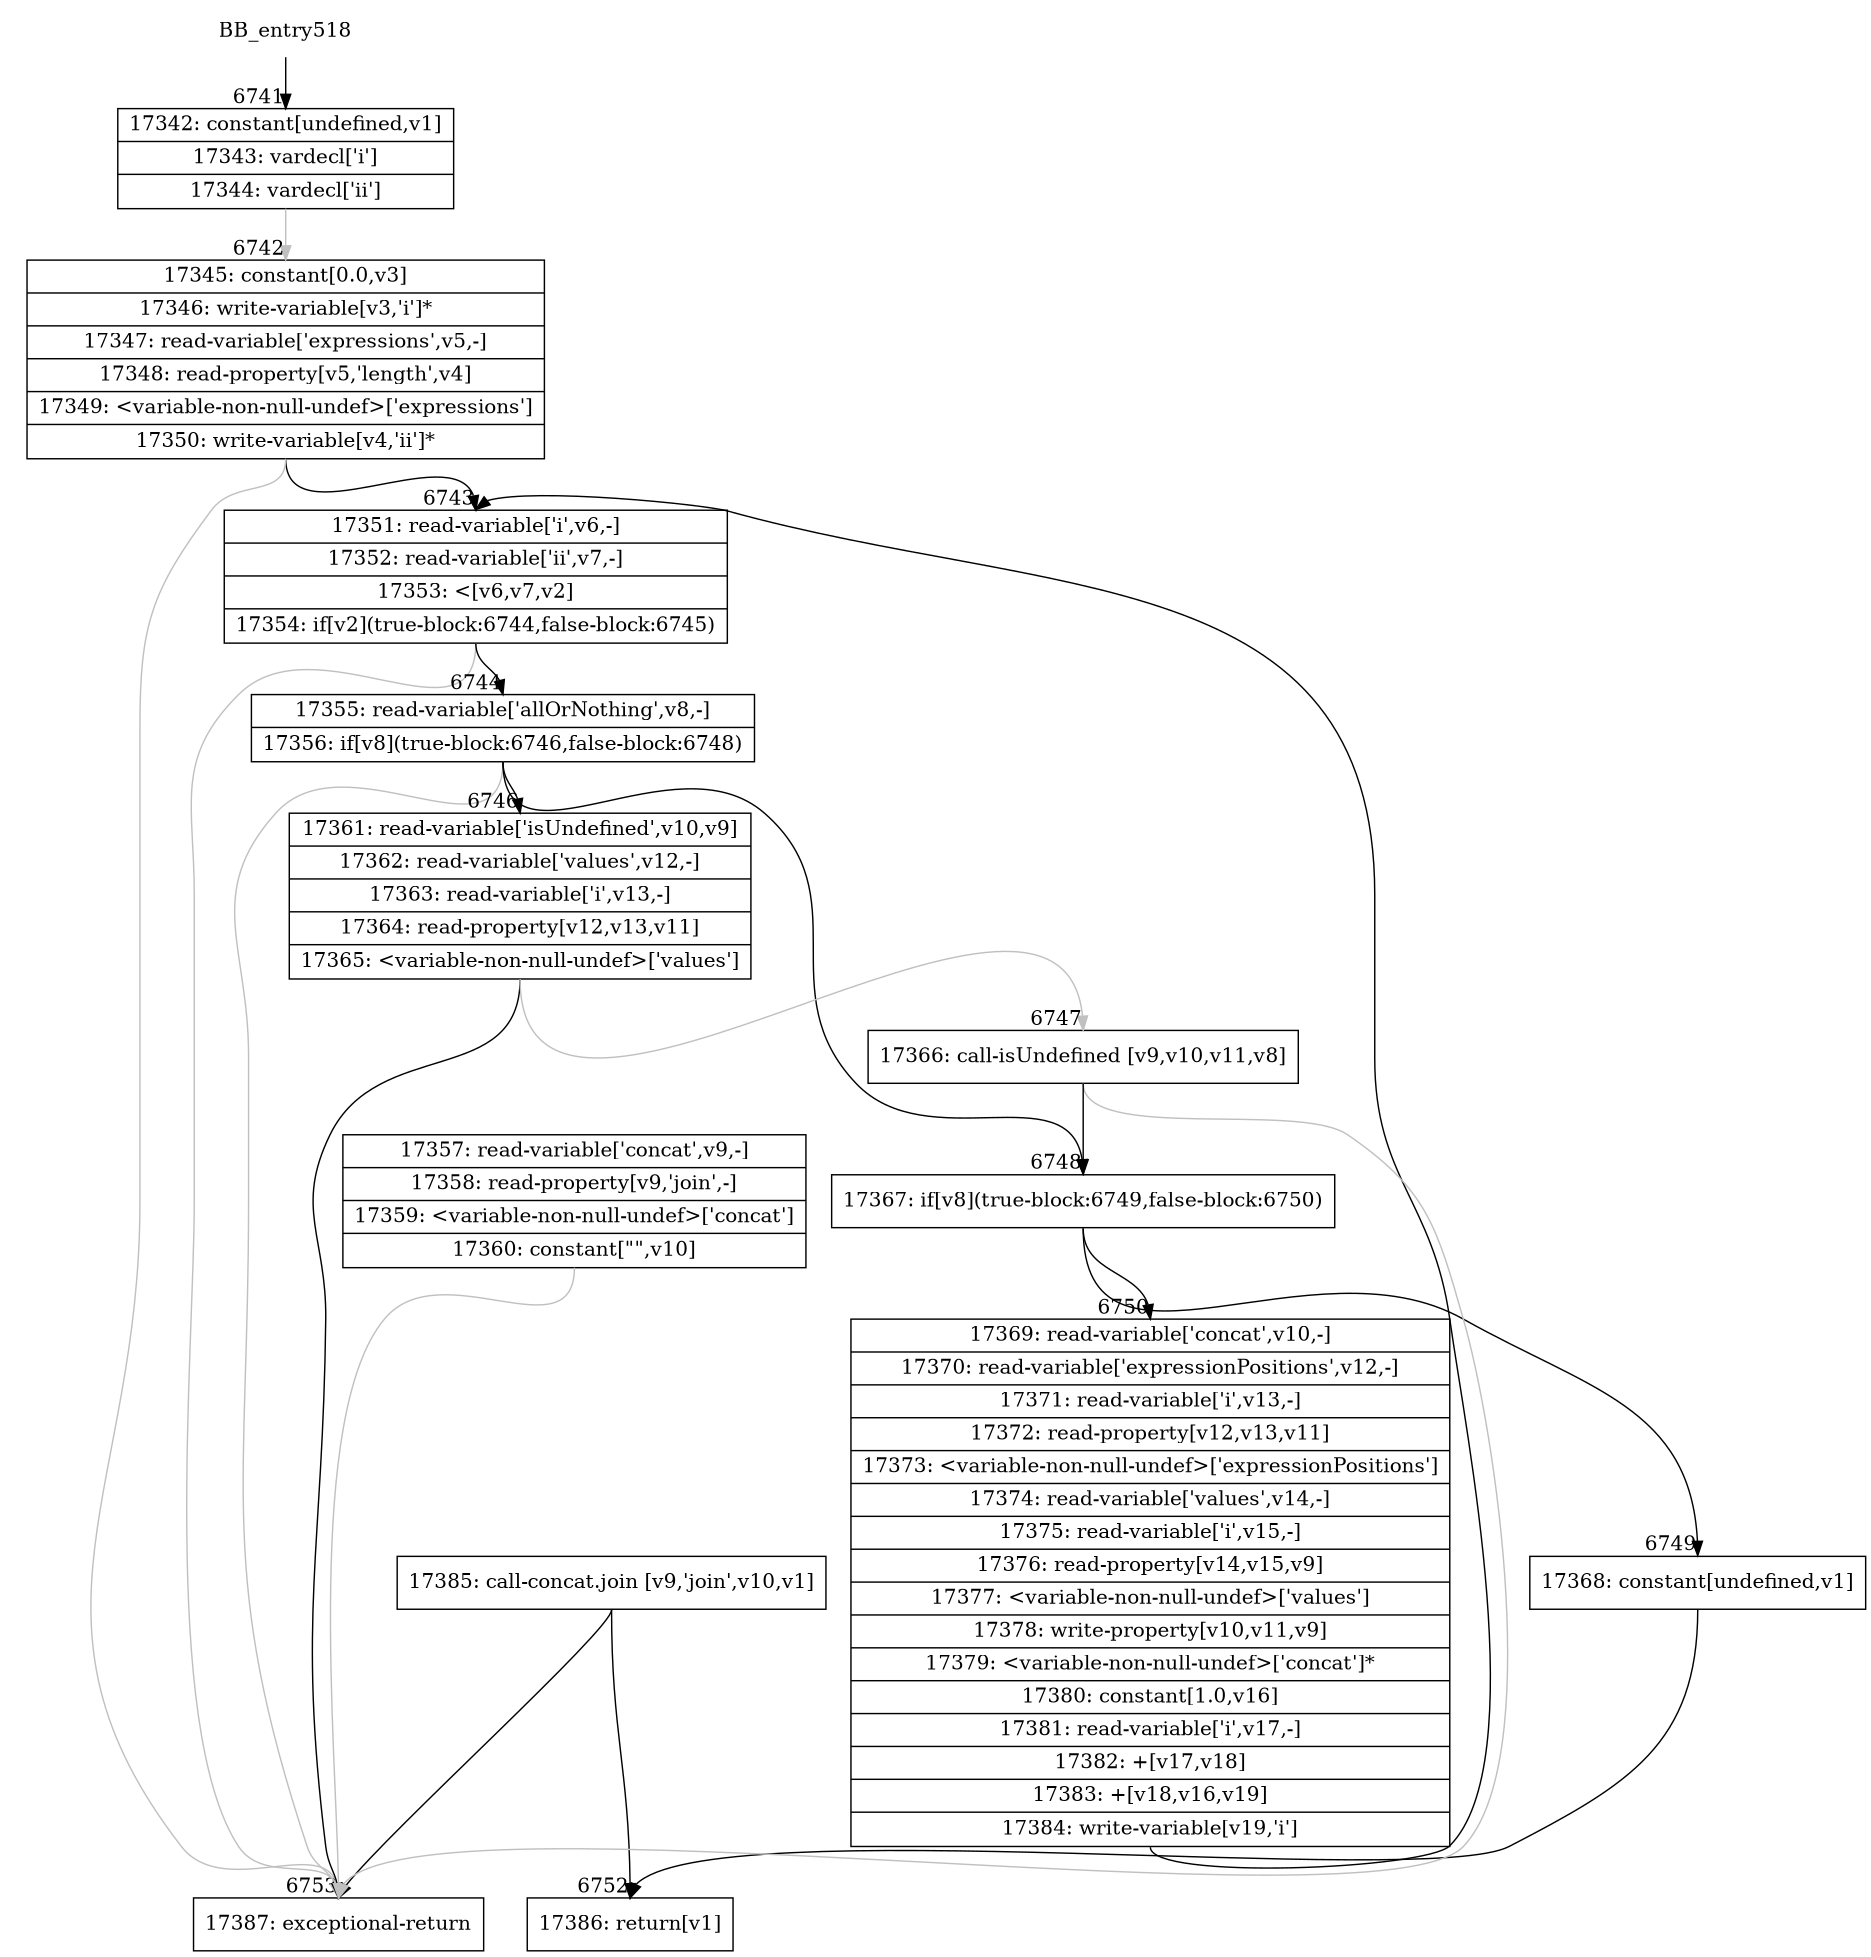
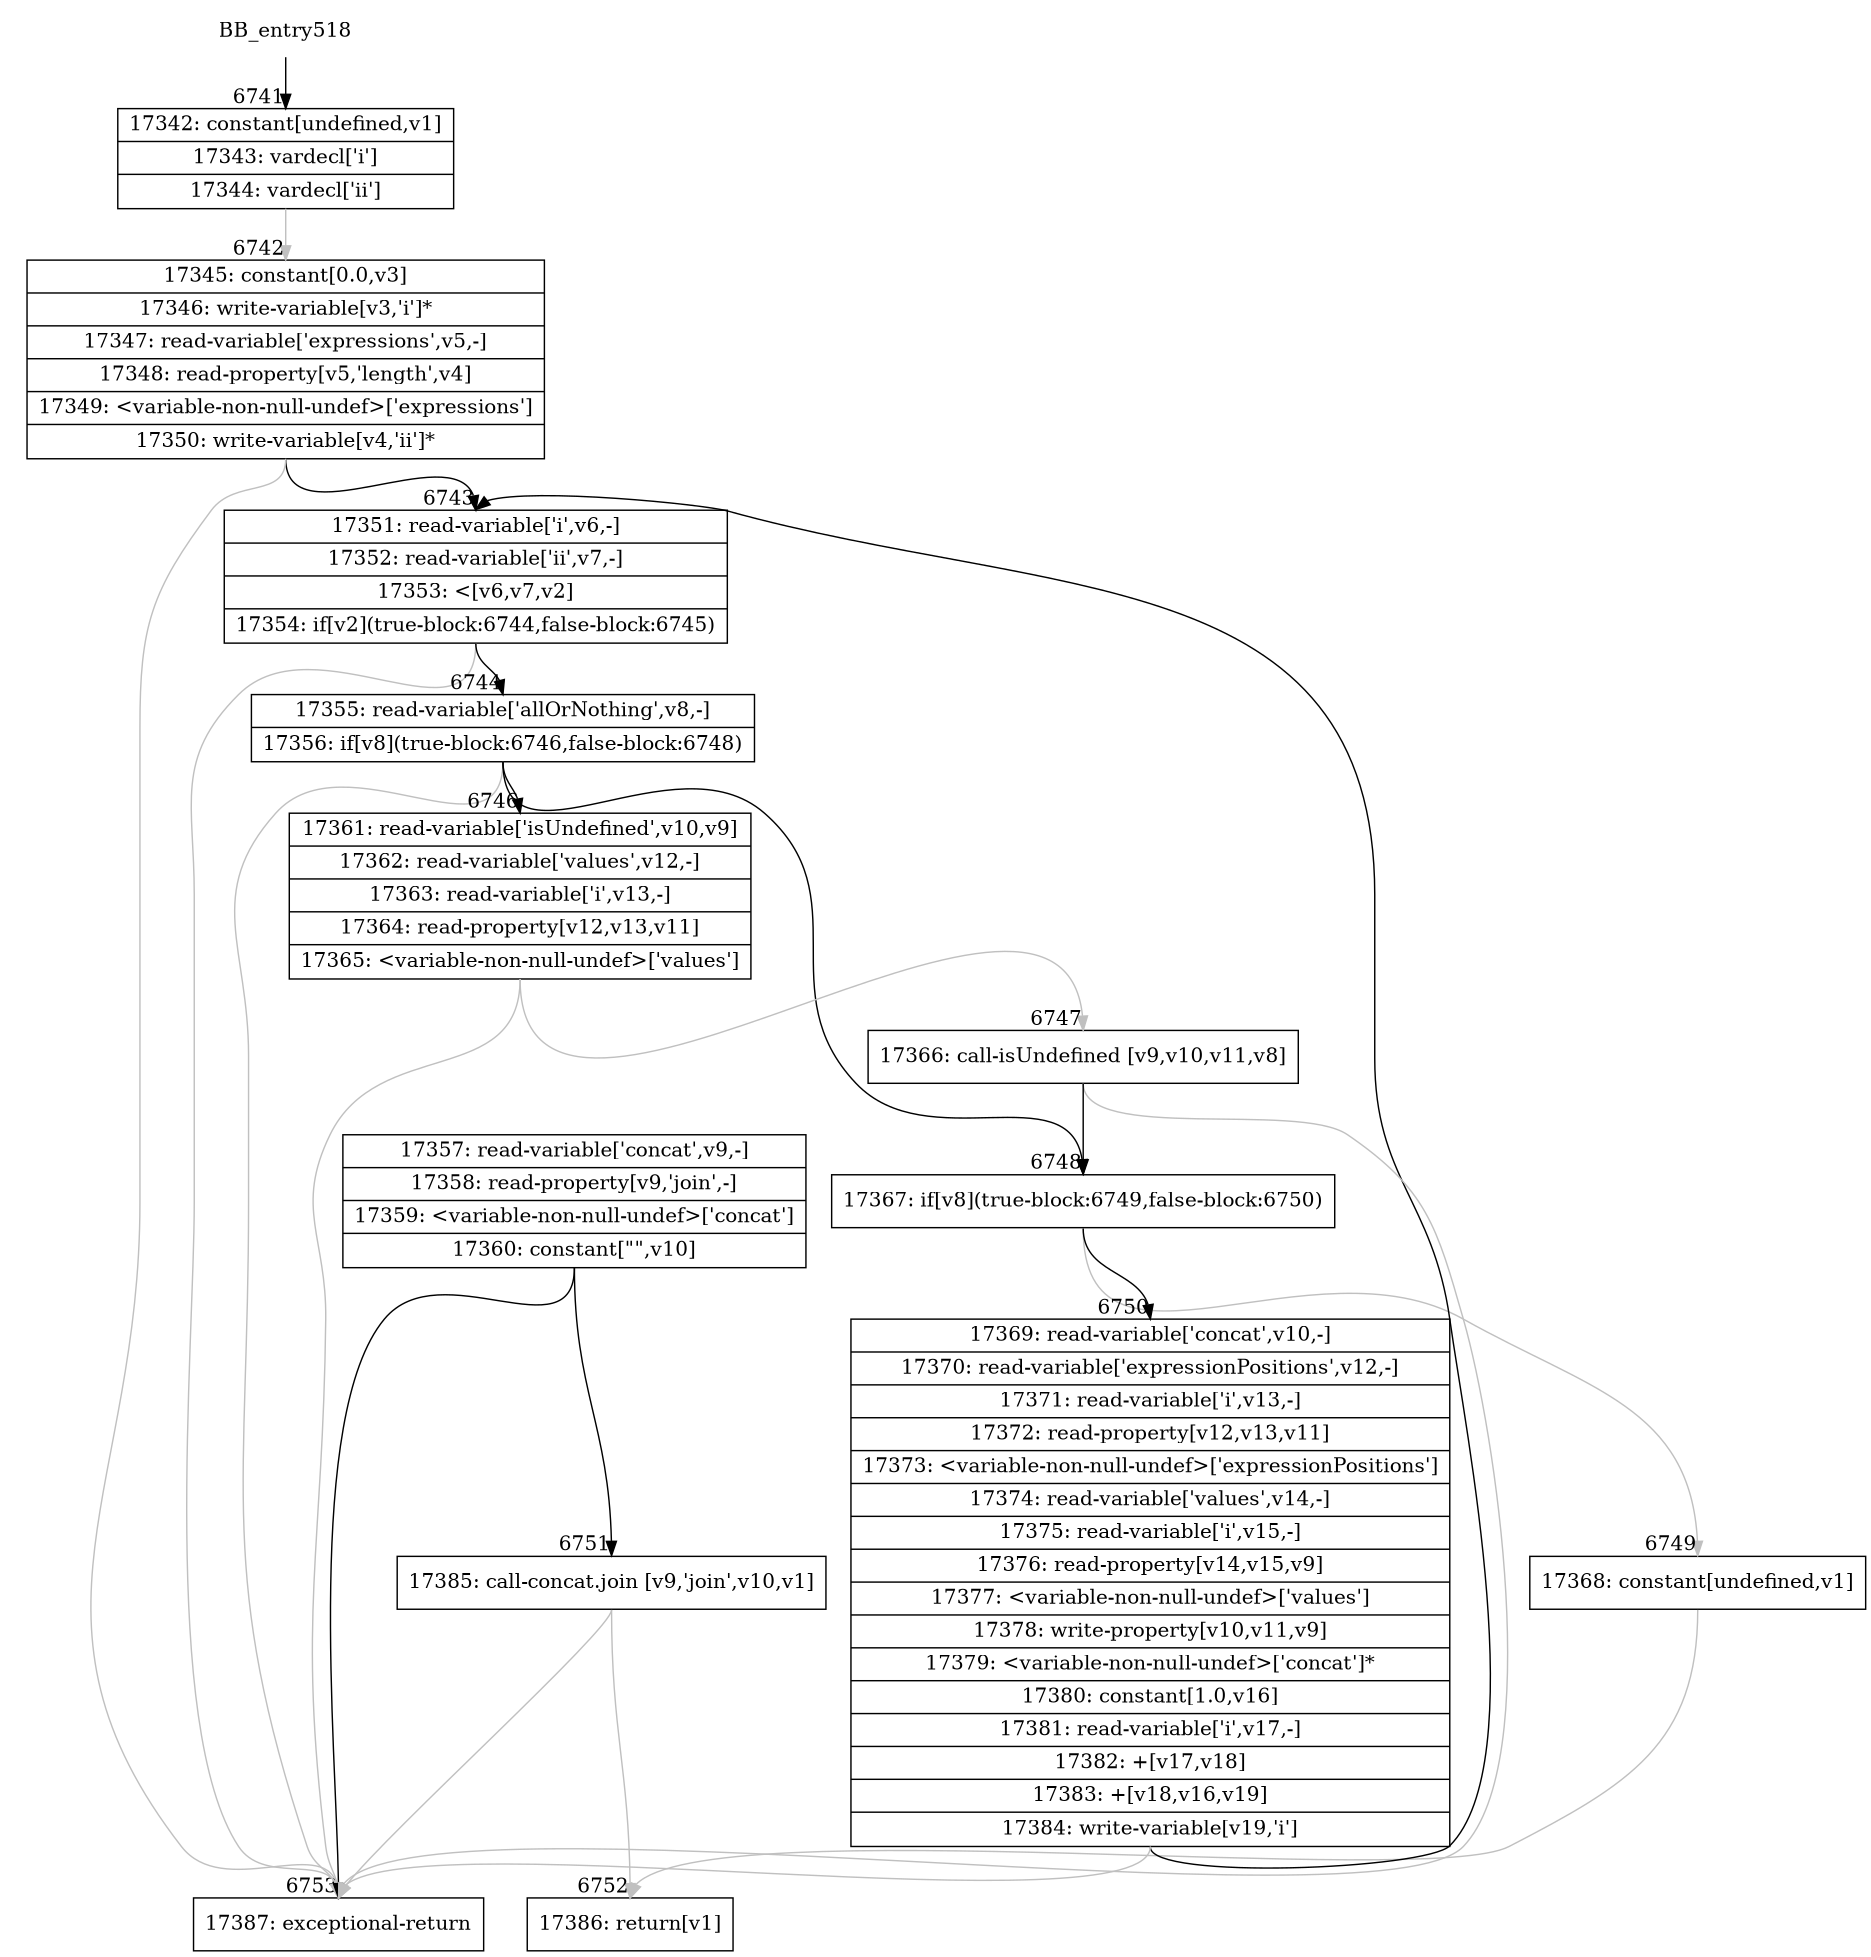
edge "17367: if[v8](true-block:6749,false-block:6750)" -> "17368: constant[undefined,v1]": color black -> gray
edge "17361: read-variable['isUndefined',v10,v9]" -> "17387: exceptional-return": color black -> gray
edge "17357: read-variable['concat',v9,-]" -> "17385: call-concat.join [v9,'join',v10,v1]": added
edge "17357: read-variable['concat',v9,-]" -> "17387: exceptional-return": color gray -> black
edge "17385: call-concat.join [v9,'join',v10,v1]" -> "17386: return[v1]": color black -> gray
edge "17385: call-concat.join [v9,'join',v10,v1]" -> "17387: exceptional-return": color black -> gray
edge "17368: constant[undefined,v1]" -> "17386: return[v1]": color black -> gray
edge "17369: read-variable['concat',v10,-]" -> "17387: exceptional-return": added
